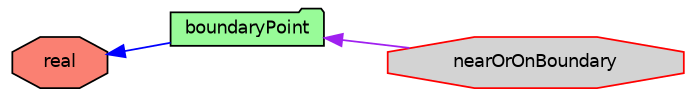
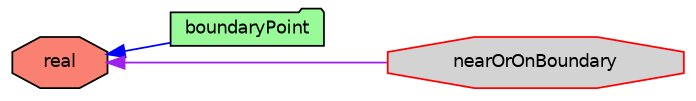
edge "nearOrOnBoundary" -> "boundaryPoint": now "nearOrOnBoundary" -> "real"
